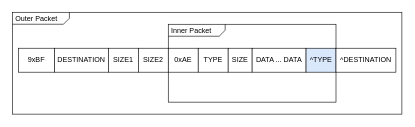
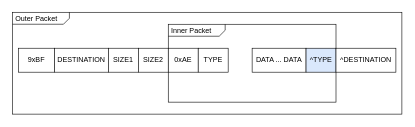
node "SIZE": removed
